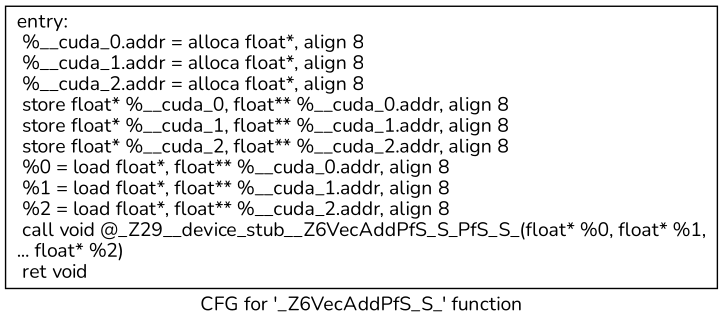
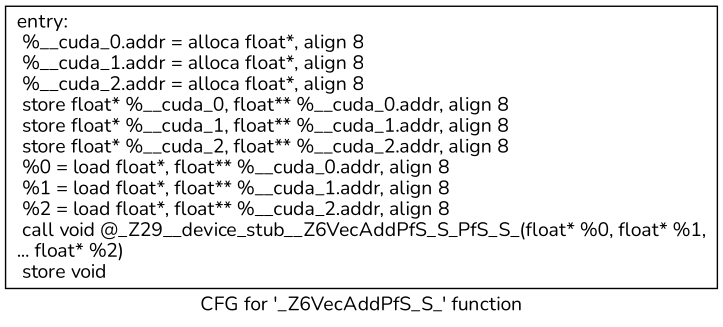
node "entry:": text "ret void" -> "store void"
